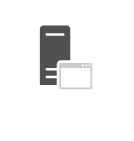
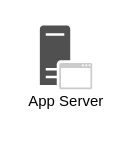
node "App Server": added
